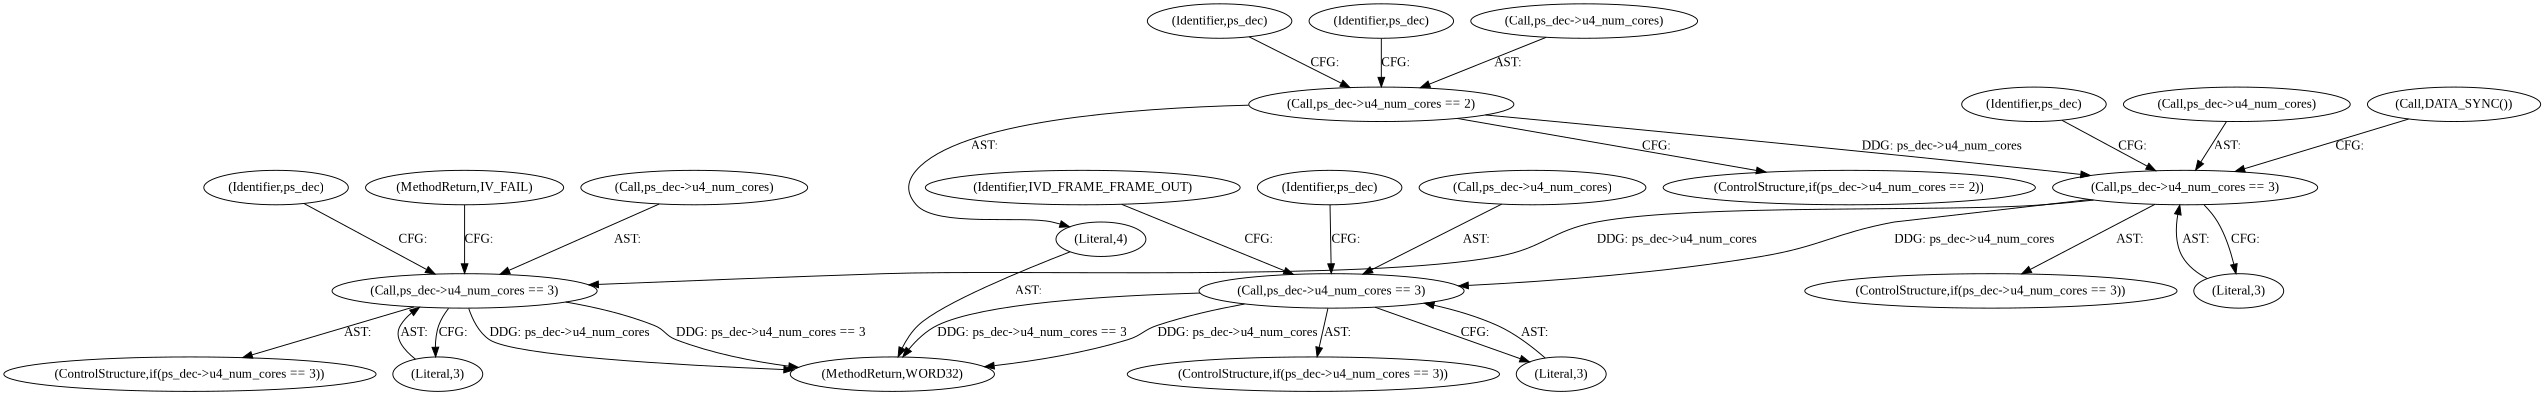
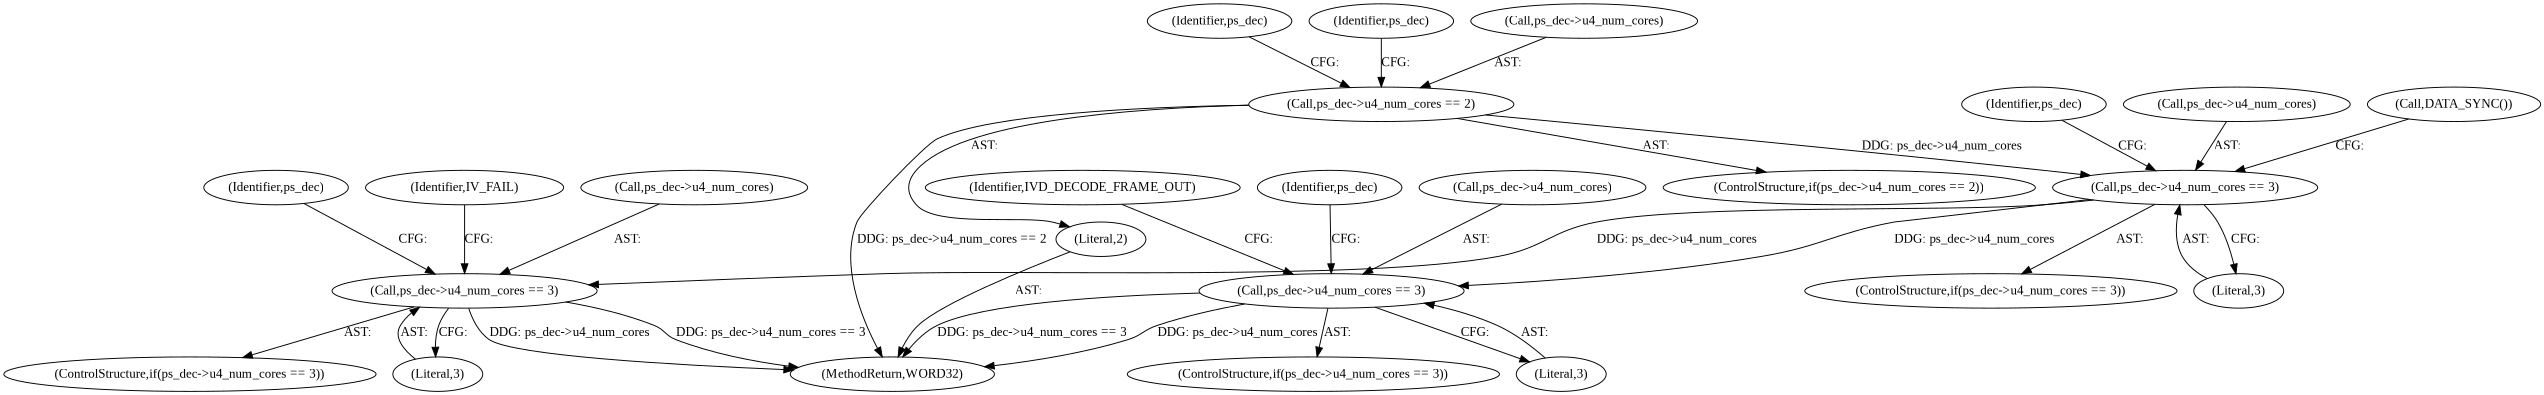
edge "(Call,ps_dec->u4_num_cores == 2)" -> "(MethodReturn,WORD32)": added, label "DDG: ps_dec->u4_num_cores == 2"
edge "(Call,ps_dec->u4_num_cores == 2)" -> "(ControlStructure,if(ps_dec->u4_num_cores == 2))": label "CFG: " -> "AST: "
node "(MethodReturn,IV_FAIL)": label "(MethodReturn,IV_FAIL)" -> "(Identifier,IV_FAIL)"
node "(Identifier,IVD_FRAME_FRAME_OUT)": label "(Identifier,IVD_FRAME_FRAME_OUT)" -> "(Identifier,IVD_DECODE_FRAME_OUT)"
node "(Literal,4)": label "(Literal,4)" -> "(Literal,2)"
